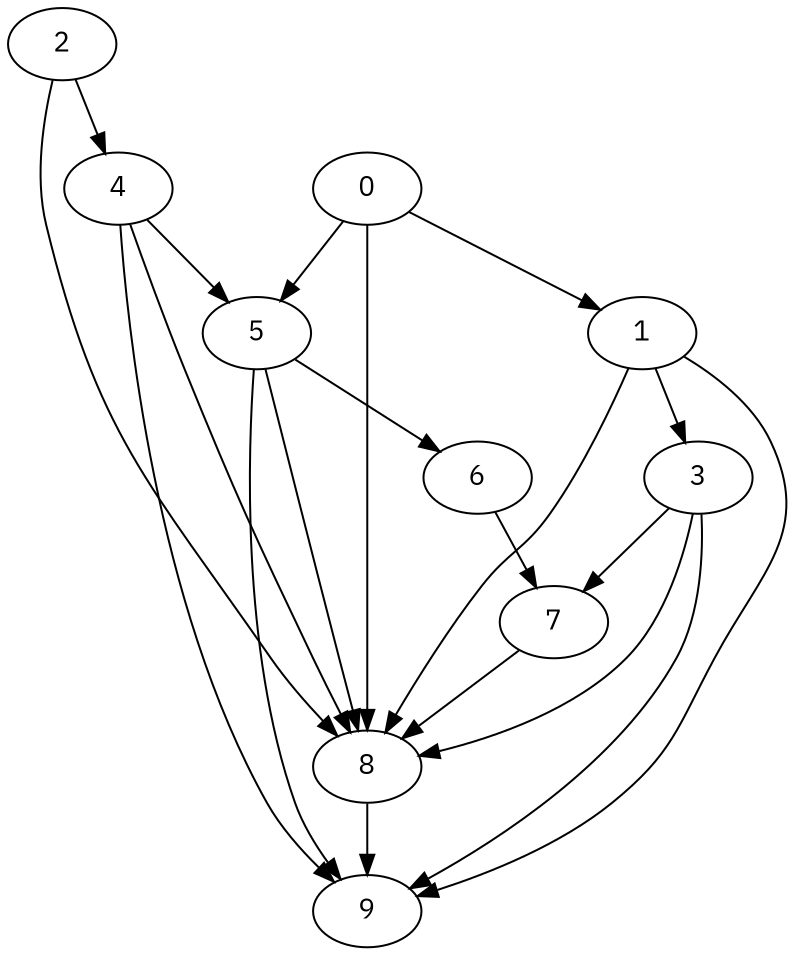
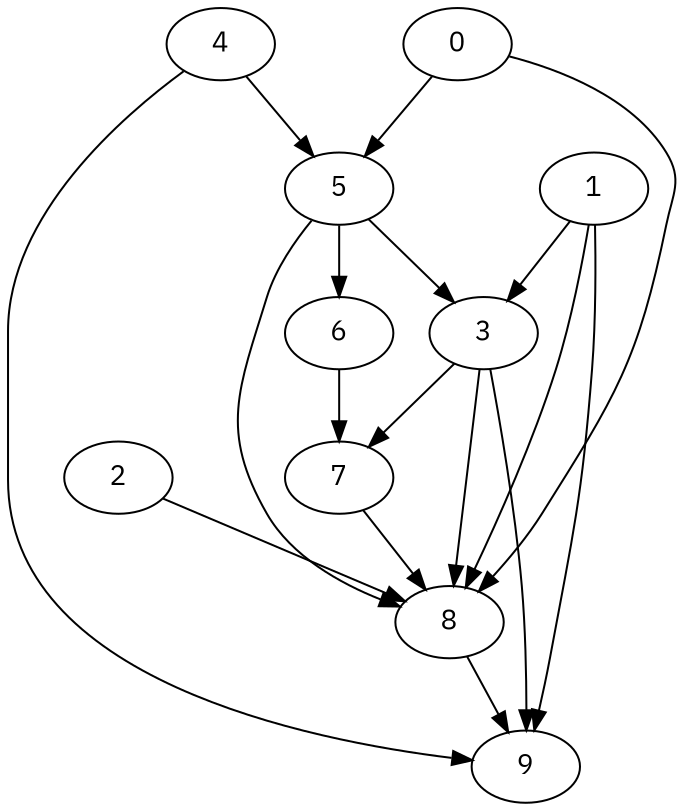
edge "2" -> "4": removed
edge "0" -> "1": removed
edge "4" -> "8": removed
edge "5" -> "9": now "5" -> "3"
